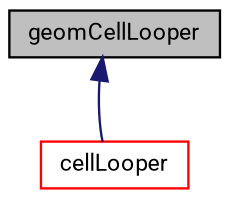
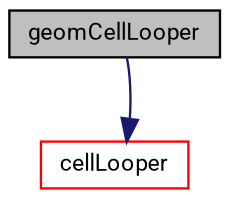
edge "cellLooper" -> "geomCellLooper": reversed
